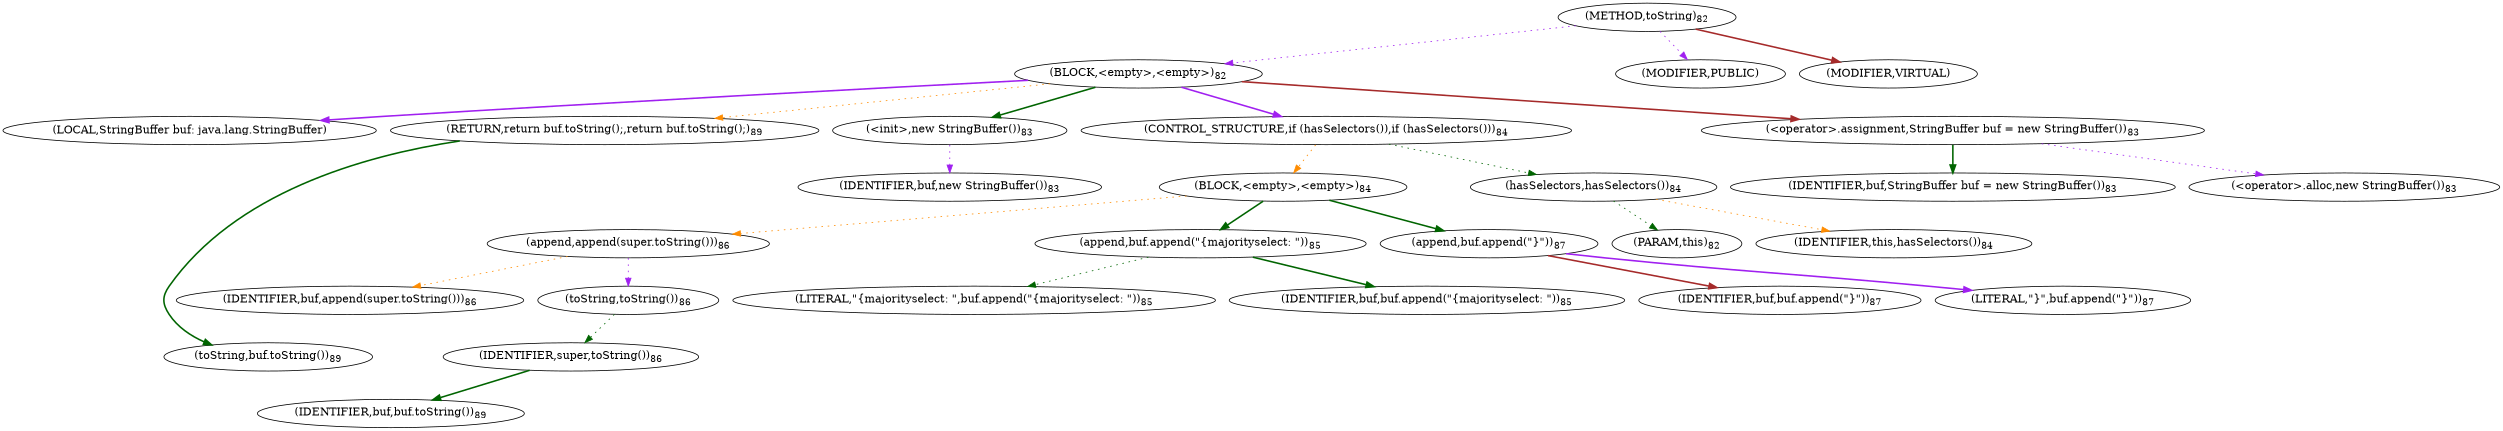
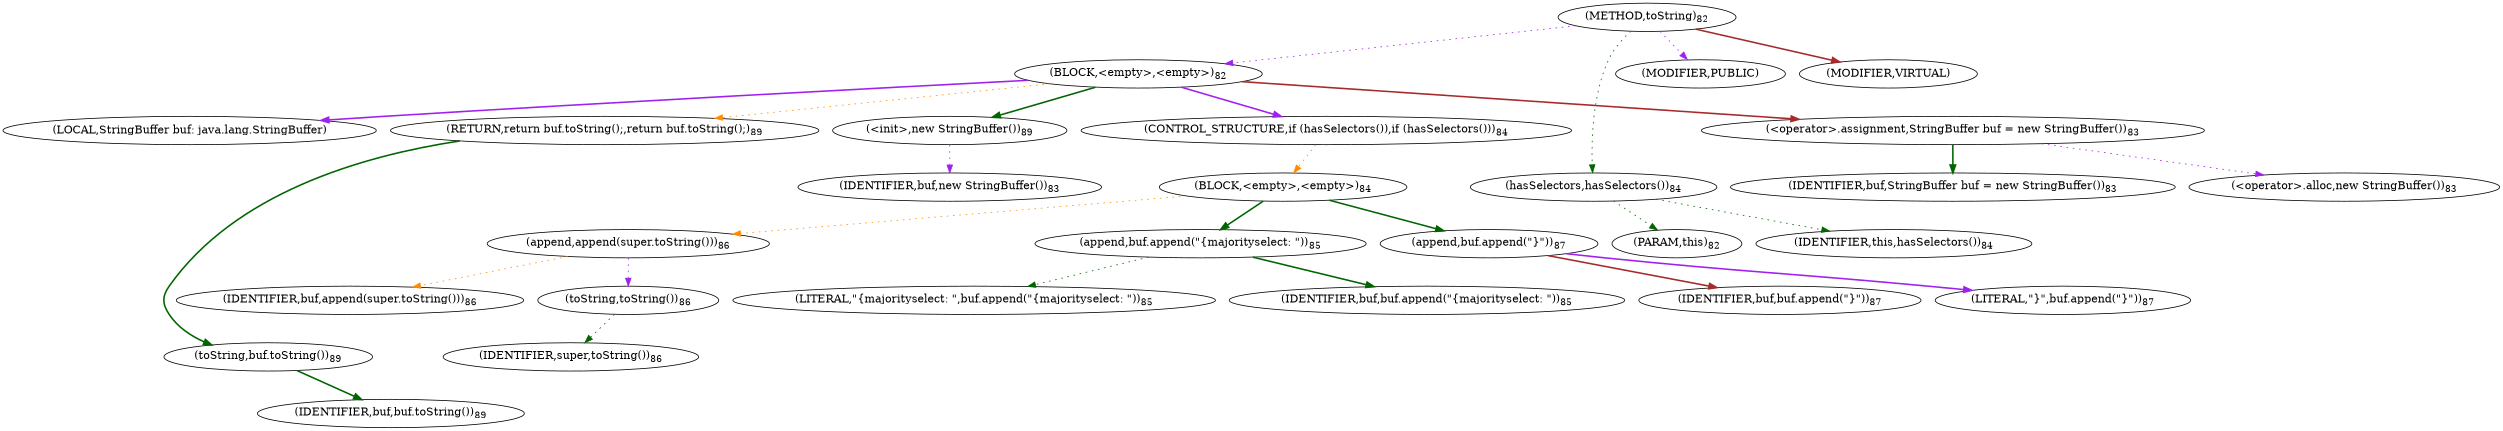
node "(<init>,new StringBuffer())": text "83" -> "89"
edge "(CONTROL_STRUCTURE,if (hasSelectors()),if (hasSelectors()))" -> "(hasSelectors,hasSelectors())": now "(METHOD,toString)" -> "(hasSelectors,hasSelectors())"
edge "(hasSelectors,hasSelectors())" -> "(IDENTIFIER,this,hasSelectors())": color darkorange -> darkgreen
edge "(IDENTIFIER,super,toString())" -> "(IDENTIFIER,buf,buf.toString())": now "(toString,buf.toString())" -> "(IDENTIFIER,buf,buf.toString())"
